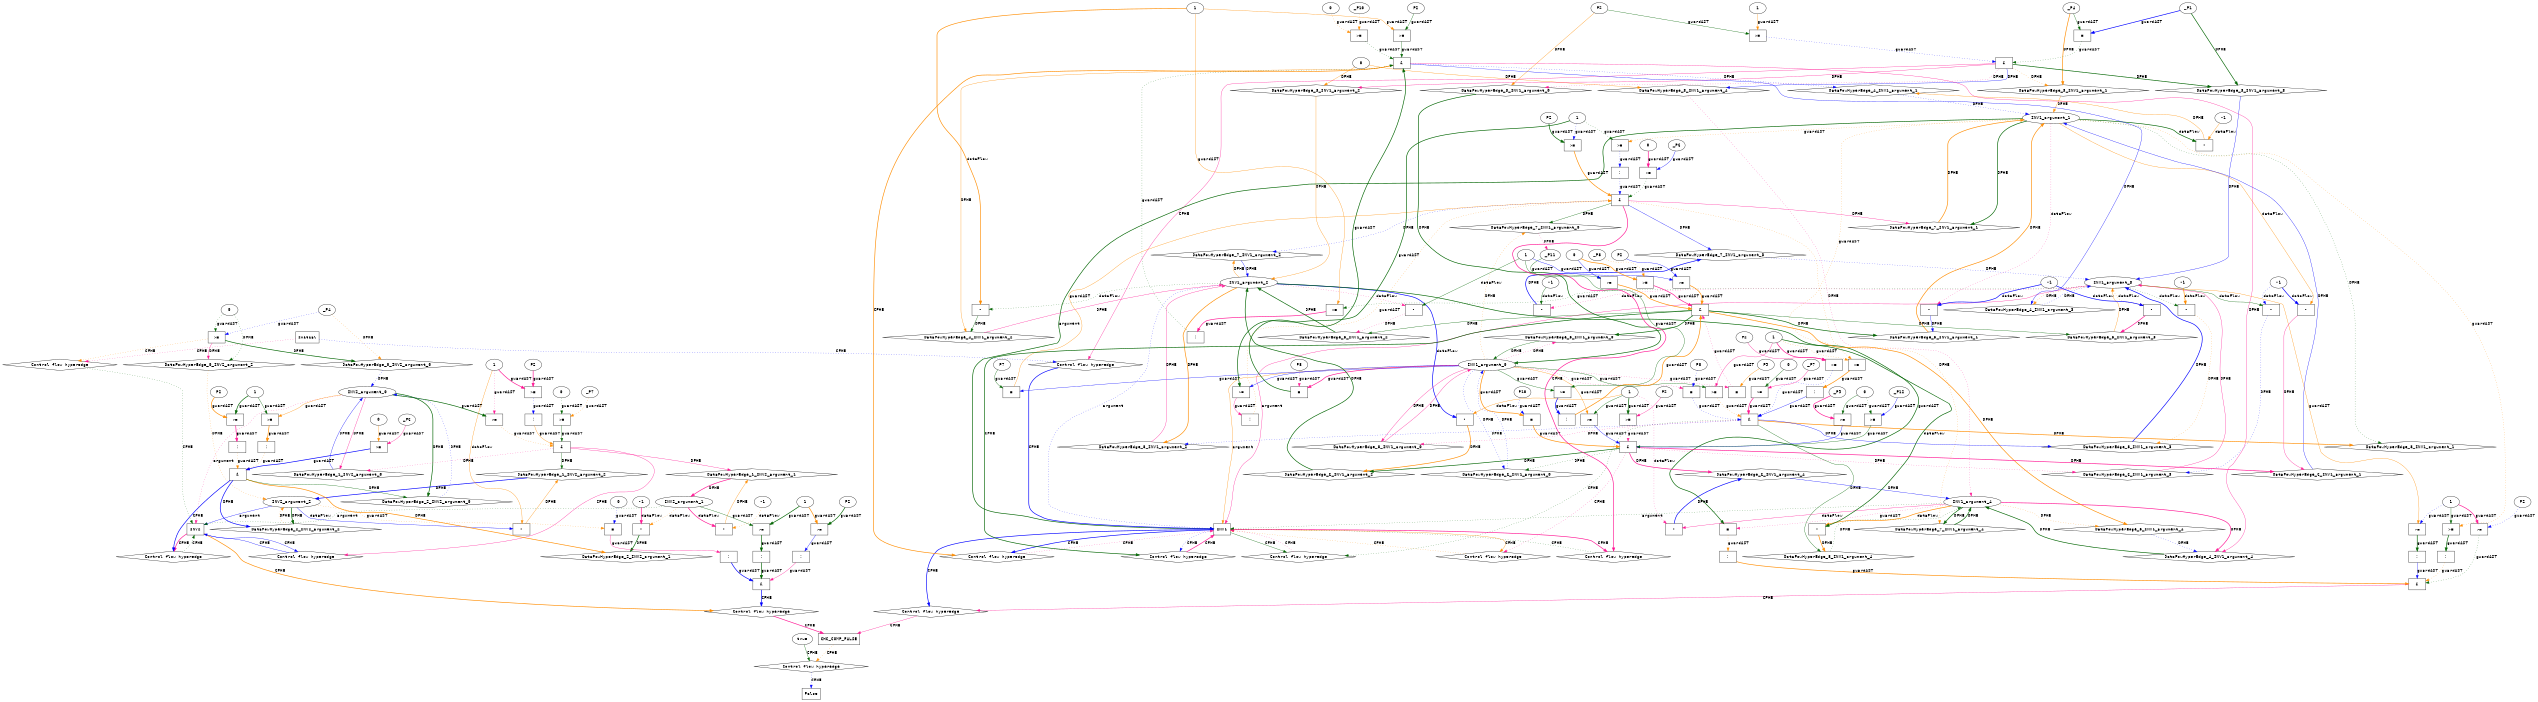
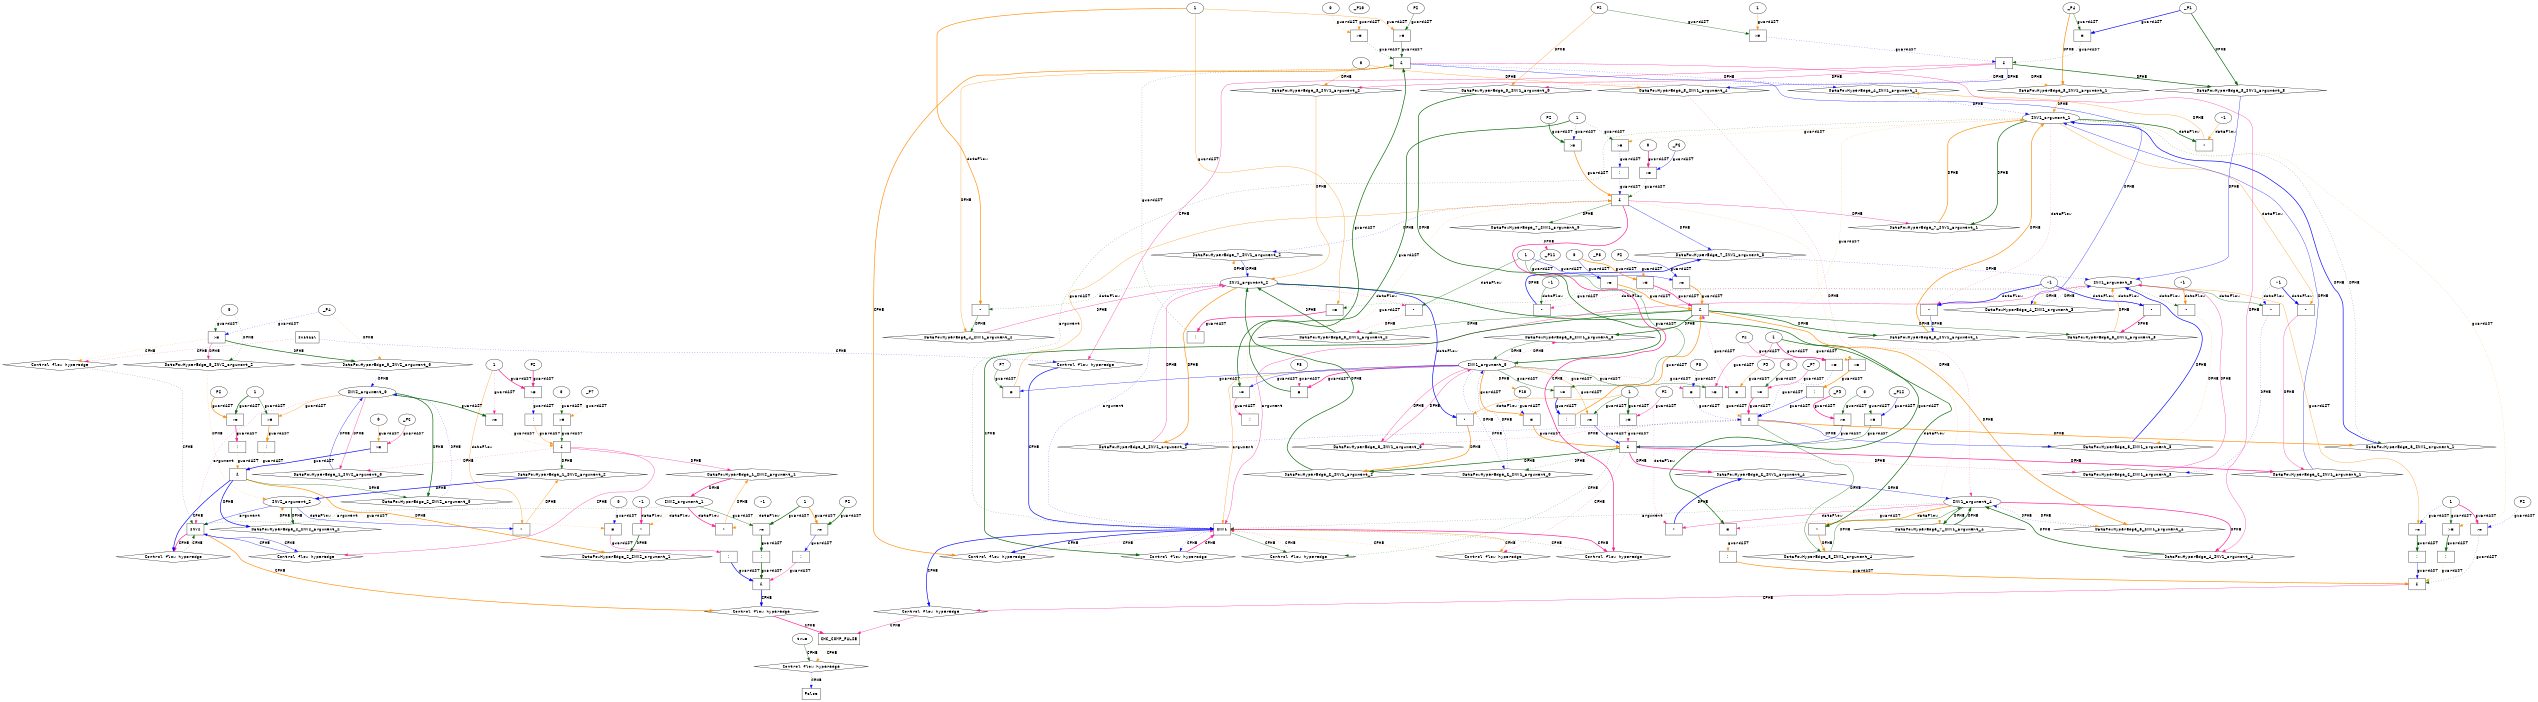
edge "INV1_argument_1" -> "INV1": style bold -> dotted
edge "DataFowHyperEdge_8_INV1_argument_1" -> "INV1_argument_1": added, label "DFHE"
edge "INV1_argument_2" -> "DataFowHyperEdge_7_INV1_argument_2": style solid -> dotted
edge "INV1_argument_0" -> "DataFowHyperEdge_7_INV1_argument_0": now "INV1_argument_0" -> "P10"
edge "DataFowHyperEdge_8_INV1_argument_4" -> "INV1_argument_4": style dotted -> solid
edge "DataFowHyperEdge_5_INV1_argument_4" -> "DataFowHyperEdge_4_INV1_argument_4": now "DataFowHyperEdge_5_INV1_argument_4" -> "INV1_argument_4"
